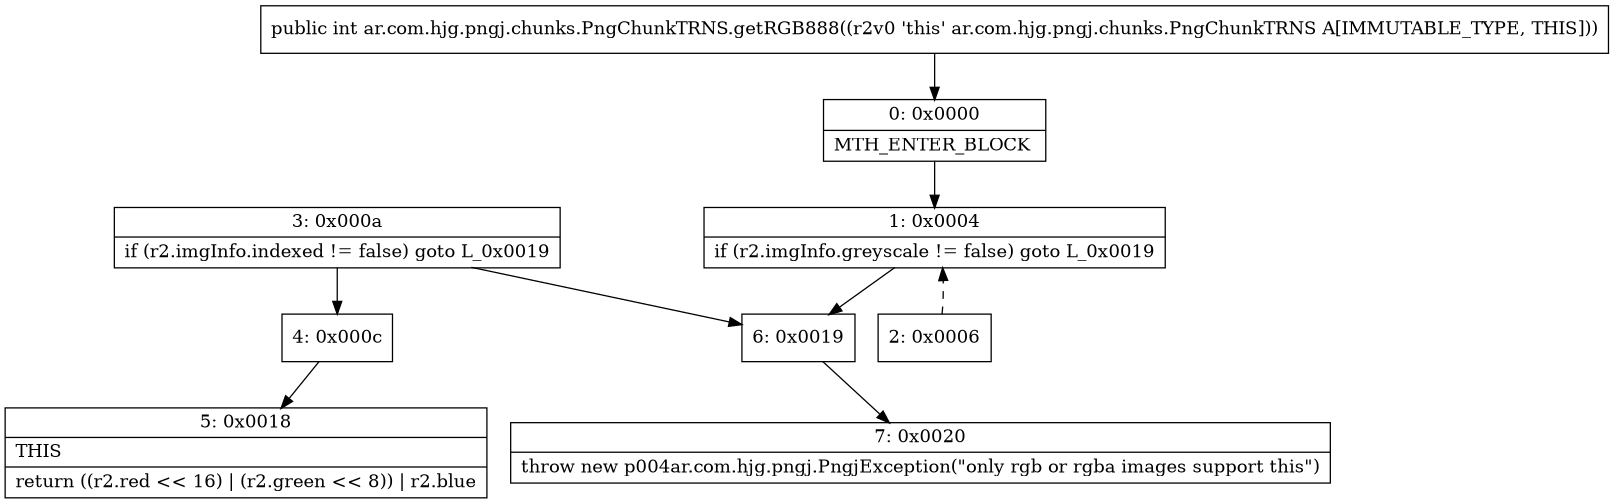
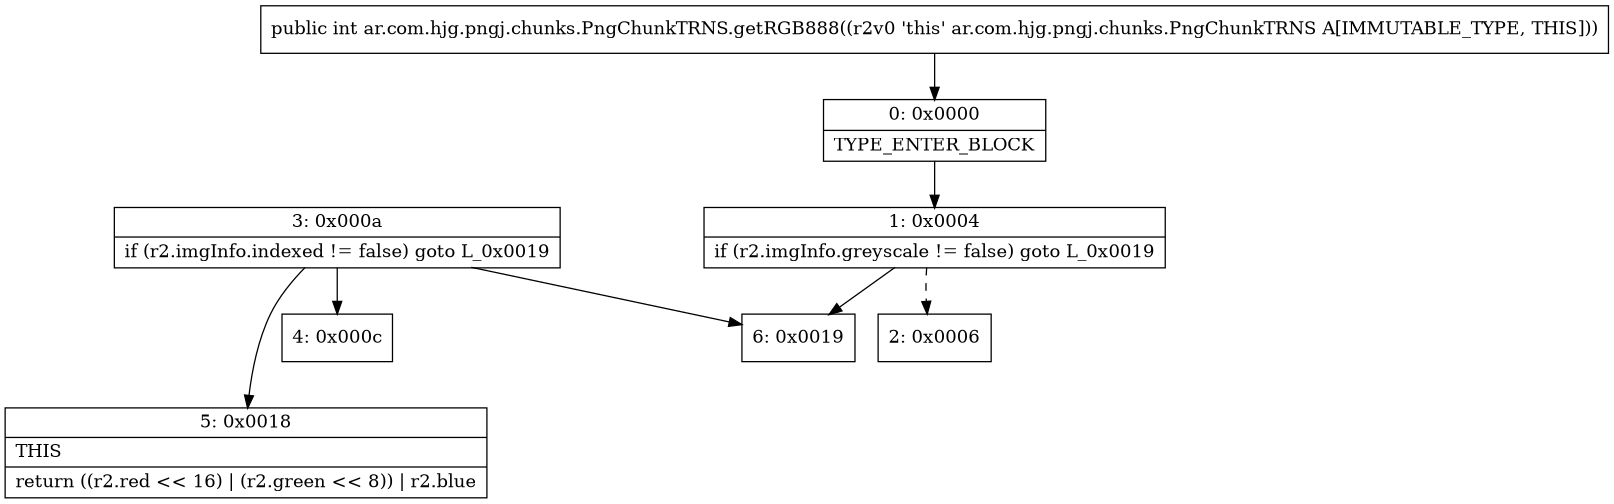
node "0: 0x0000": text "MTH_ENTER_BLOCK" -> "TYPE_ENTER_BLOCK"
edge "2: 0x0006" -> "1: 0x0004": reversed
edge "4: 0x000c" -> "5: 0x0018": now "3: 0x000a" -> "5: 0x0018"
node "7: 0x0020": removed
